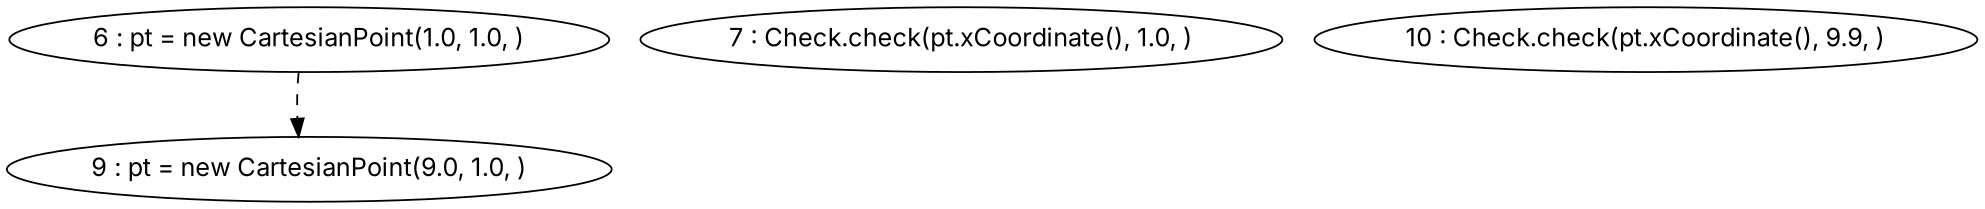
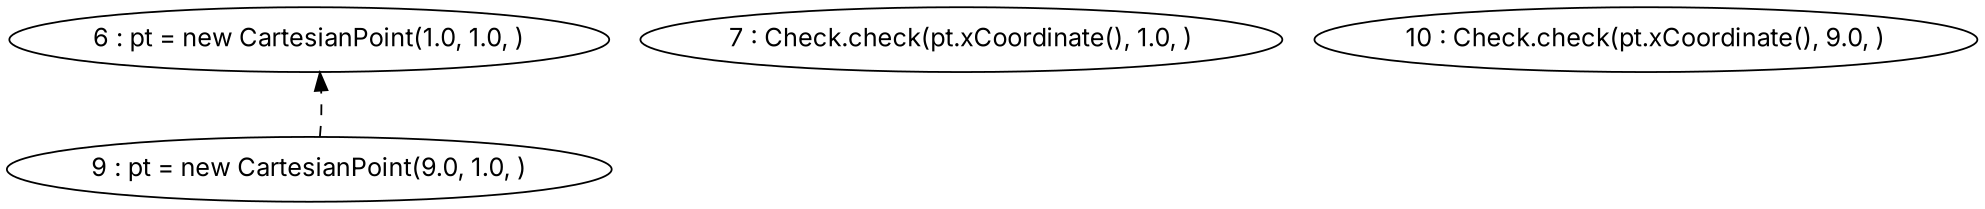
node "10 : Check.check(pt.xCoordinate(), 9.9, )": label "10 : Check.check(pt.xCoordinate(), 9.9, )" -> "10 : Check.check(pt.xCoordinate(), 9.0, )"
edge "6 : pt = new CartesianPoint(1.0, 1.0, )" -> "9 : pt = new CartesianPoint(9.0, 1.0, )": reversed
